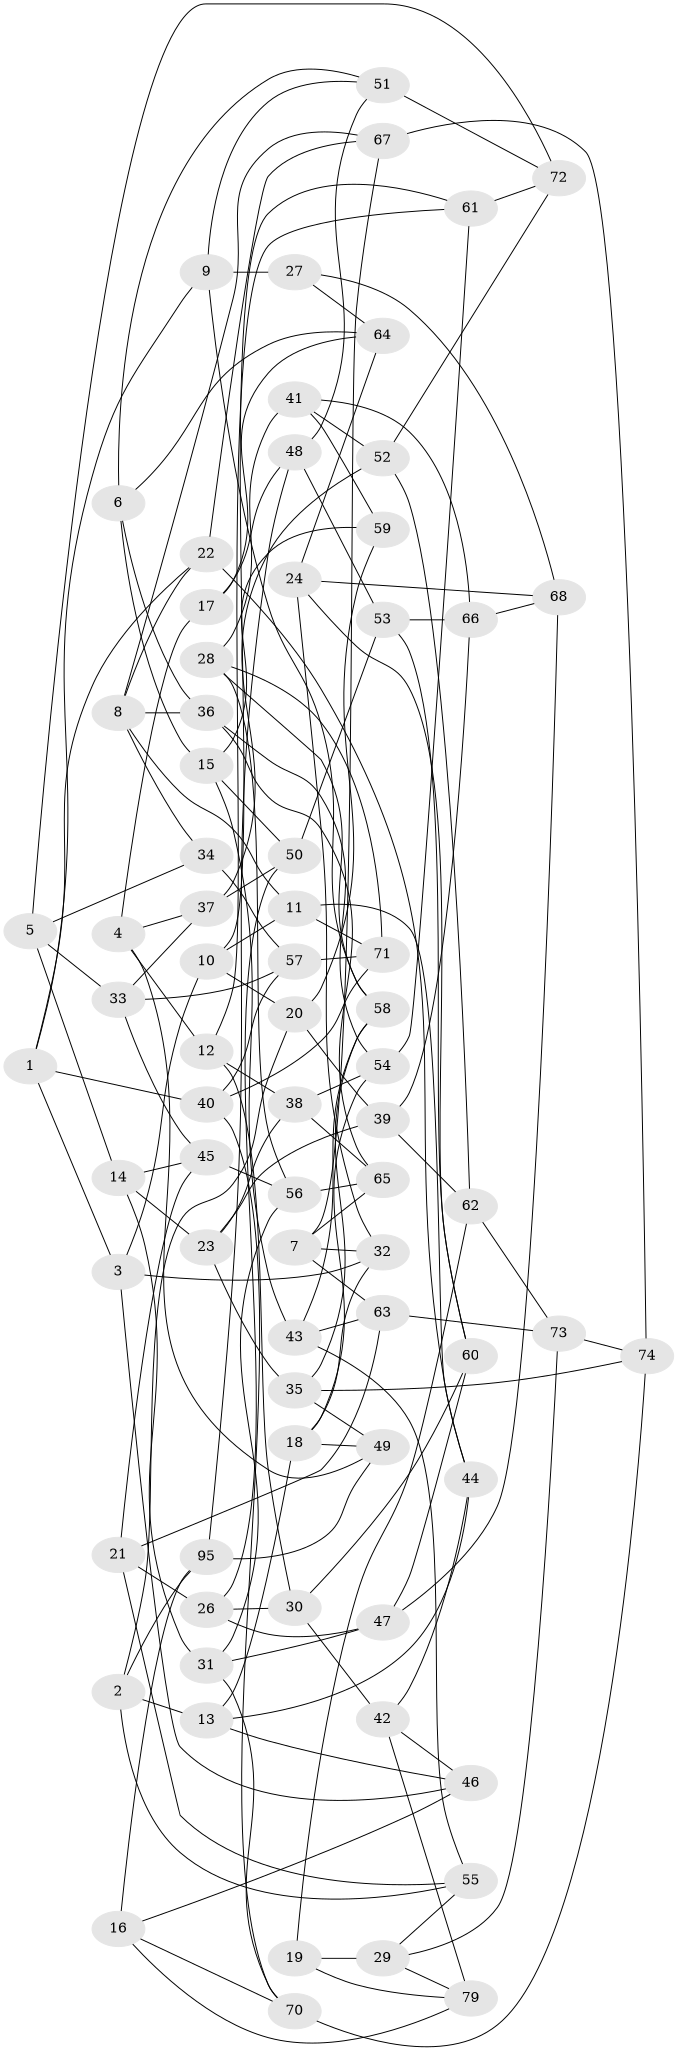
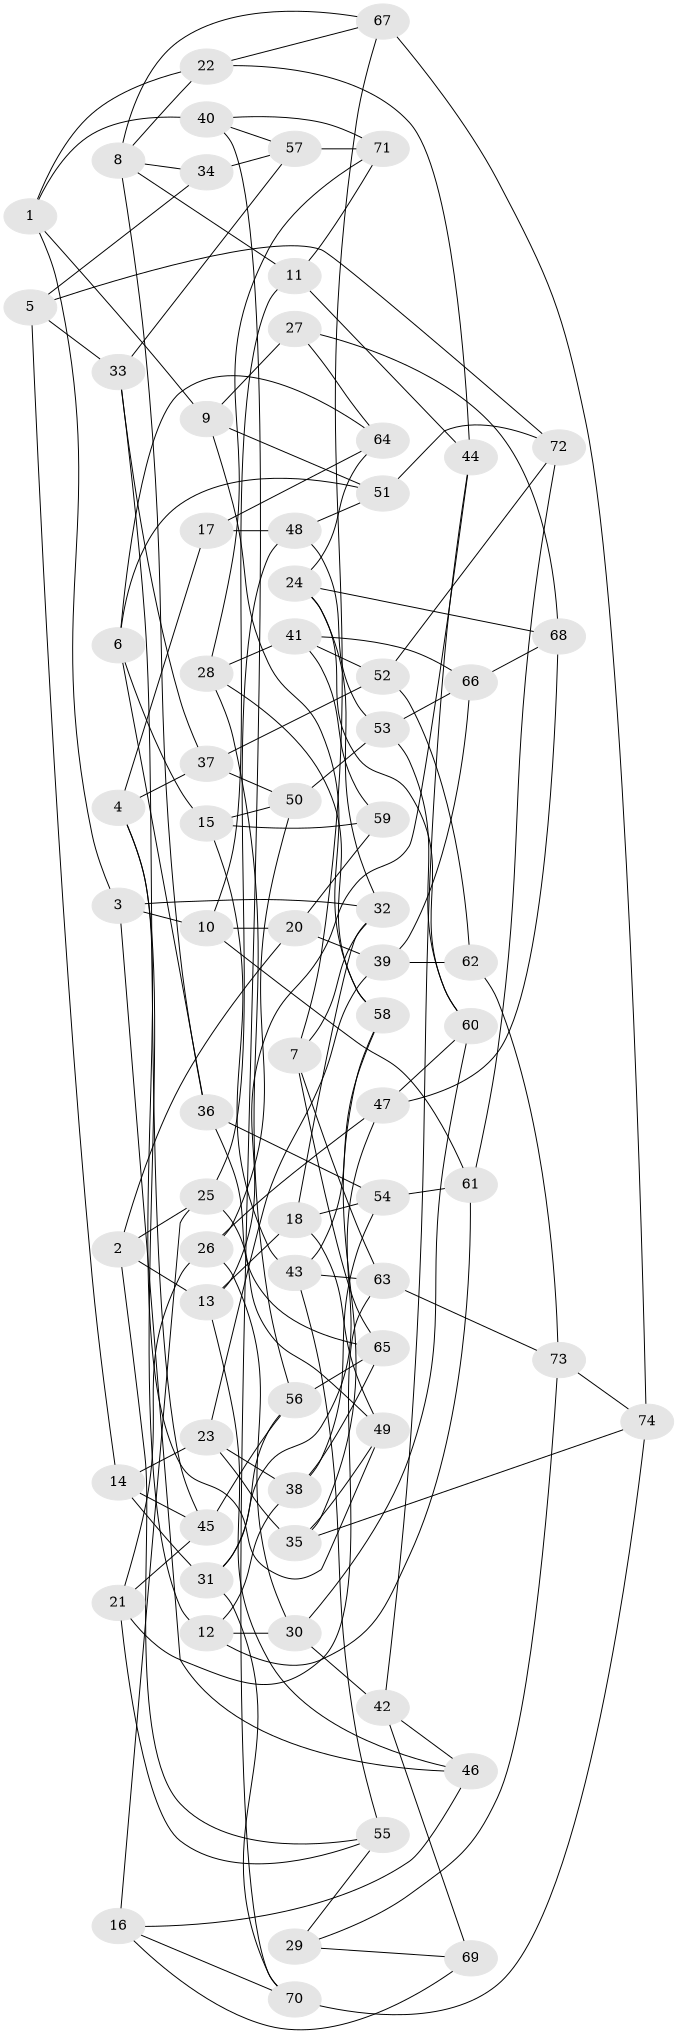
node "95": label "95" -> "25"
node "19": removed
node "79": label "79" -> "69"
